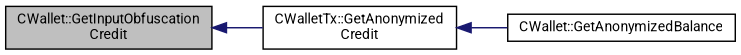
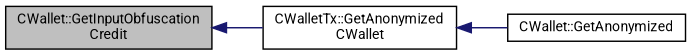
node "CWalletTx::GetAnonymized Credit": label "CWalletTx::GetAnonymized Credit" -> "CWalletTx::GetAnonymized CWallet"
node "CWallet::GetAnonymizedBalance": label "CWallet::GetAnonymizedBalance" -> "CWallet::GetAnonymized"
